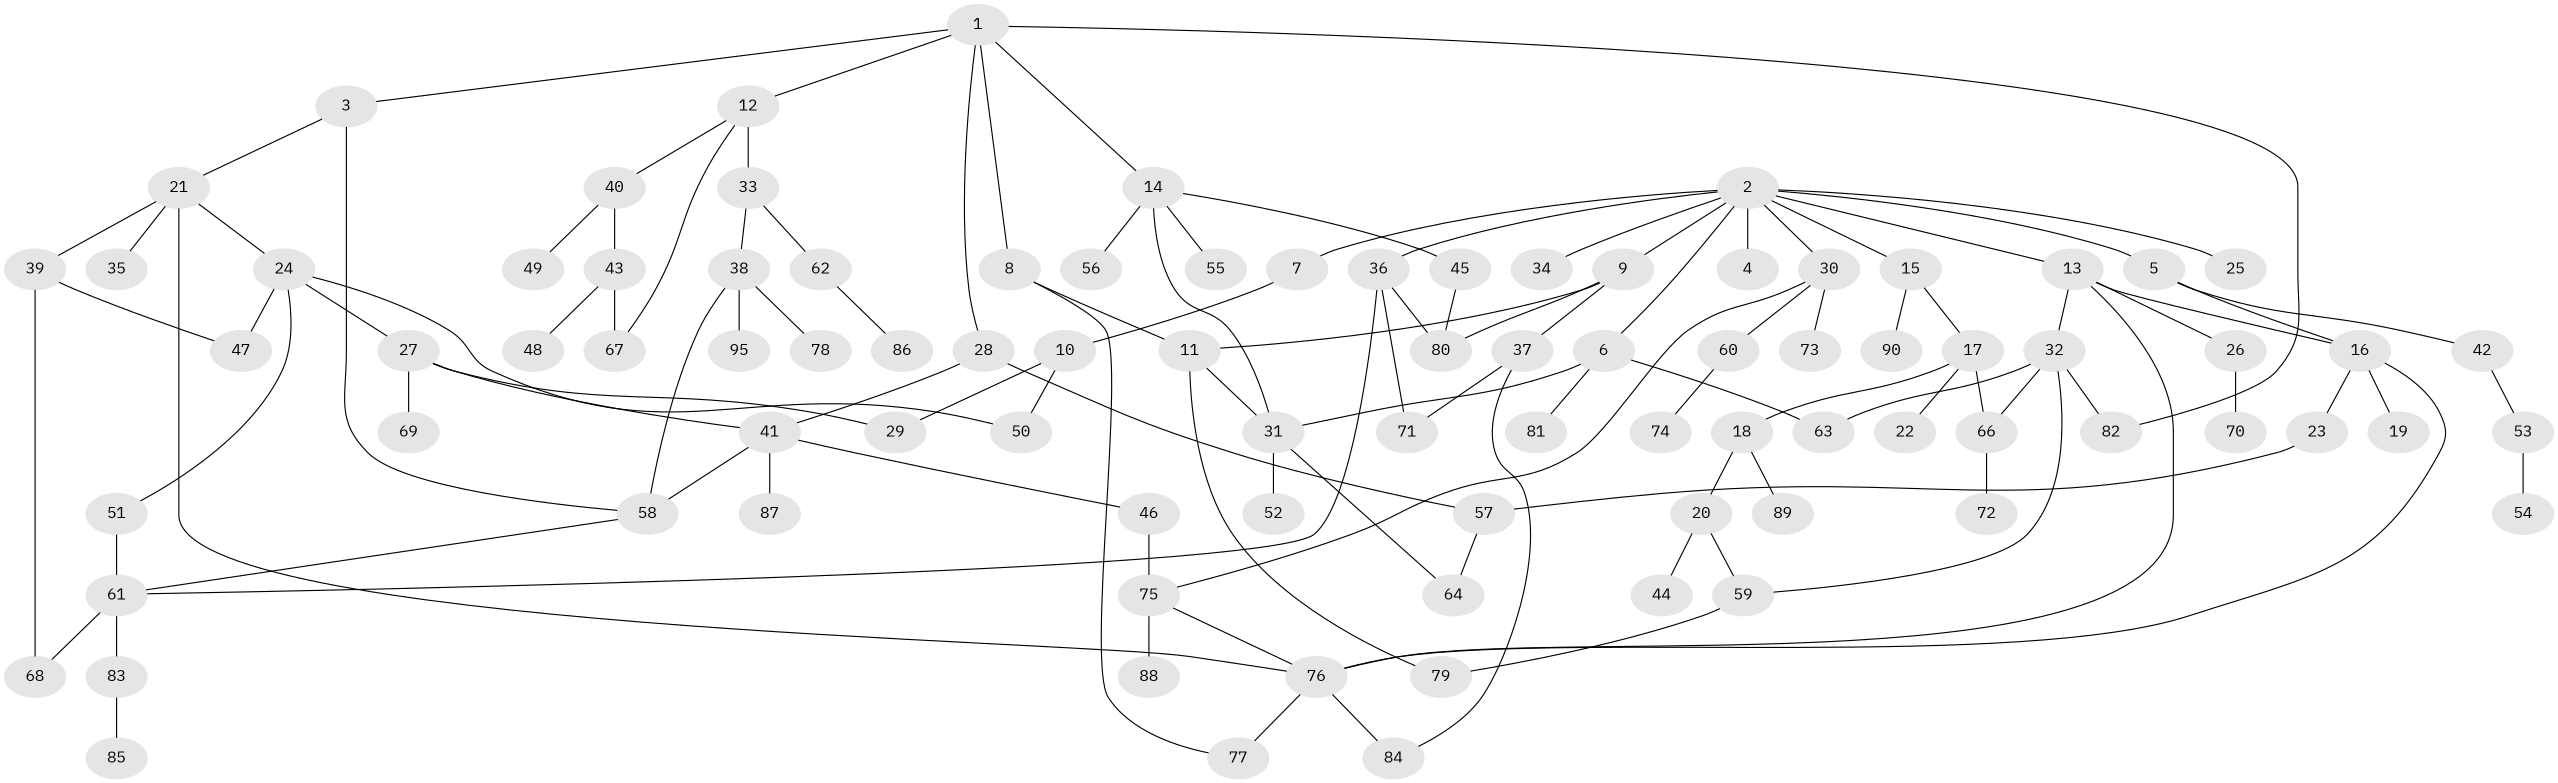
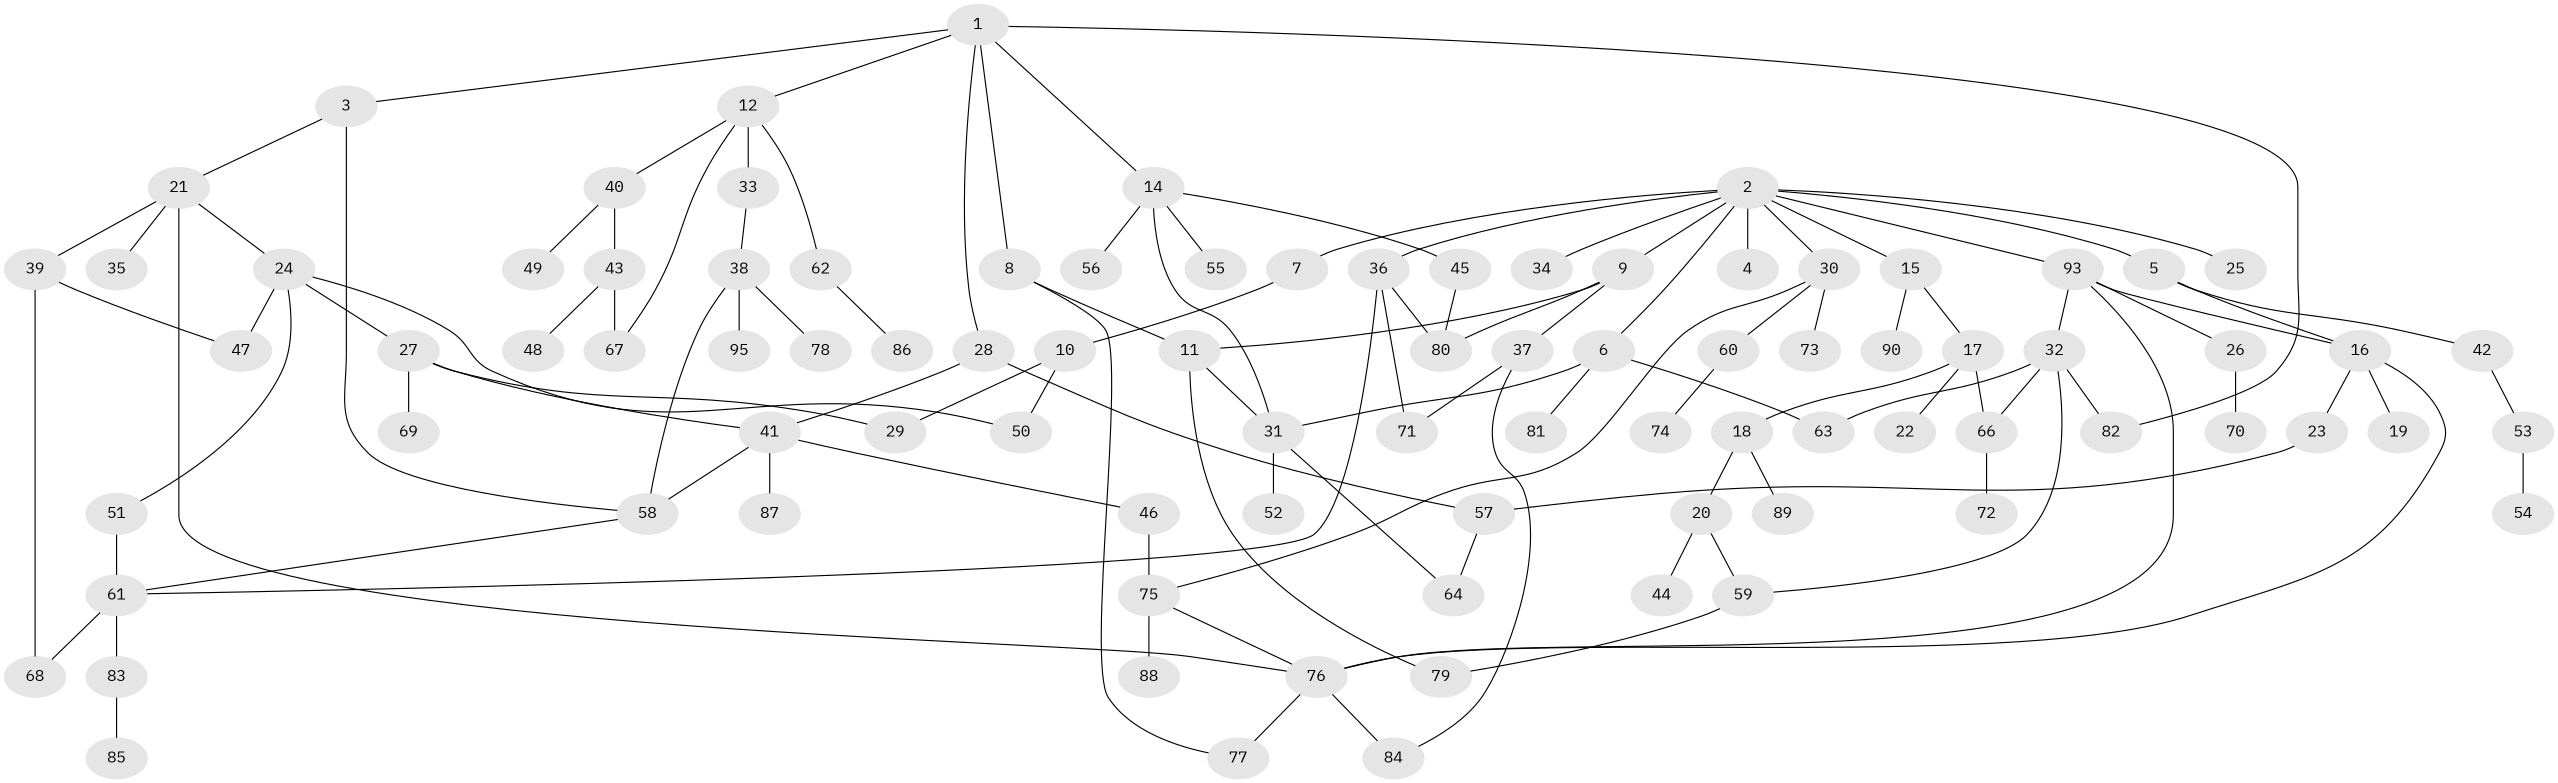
edge "33" -- "62": now "12" -- "62"
node "13": label "13" -> "93"
